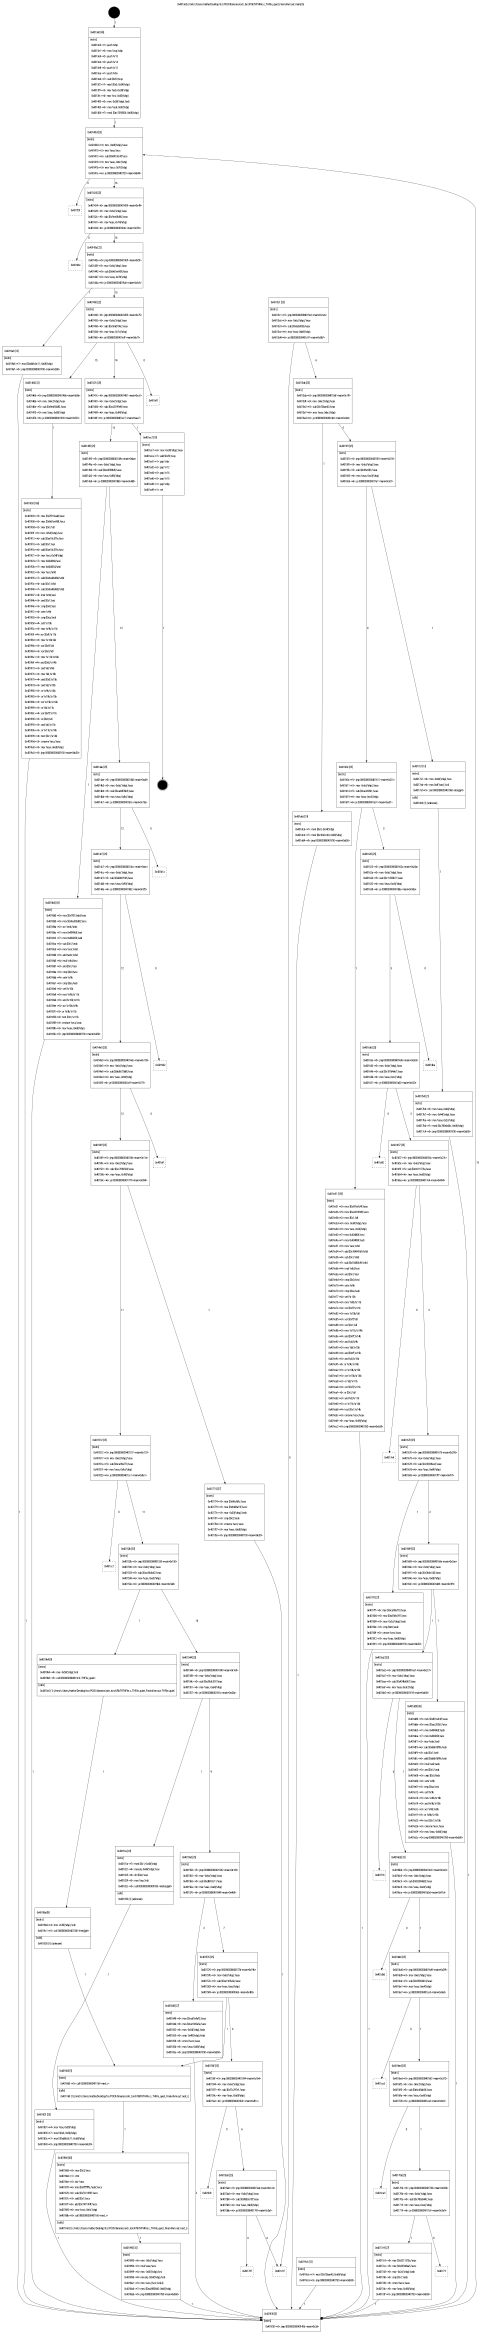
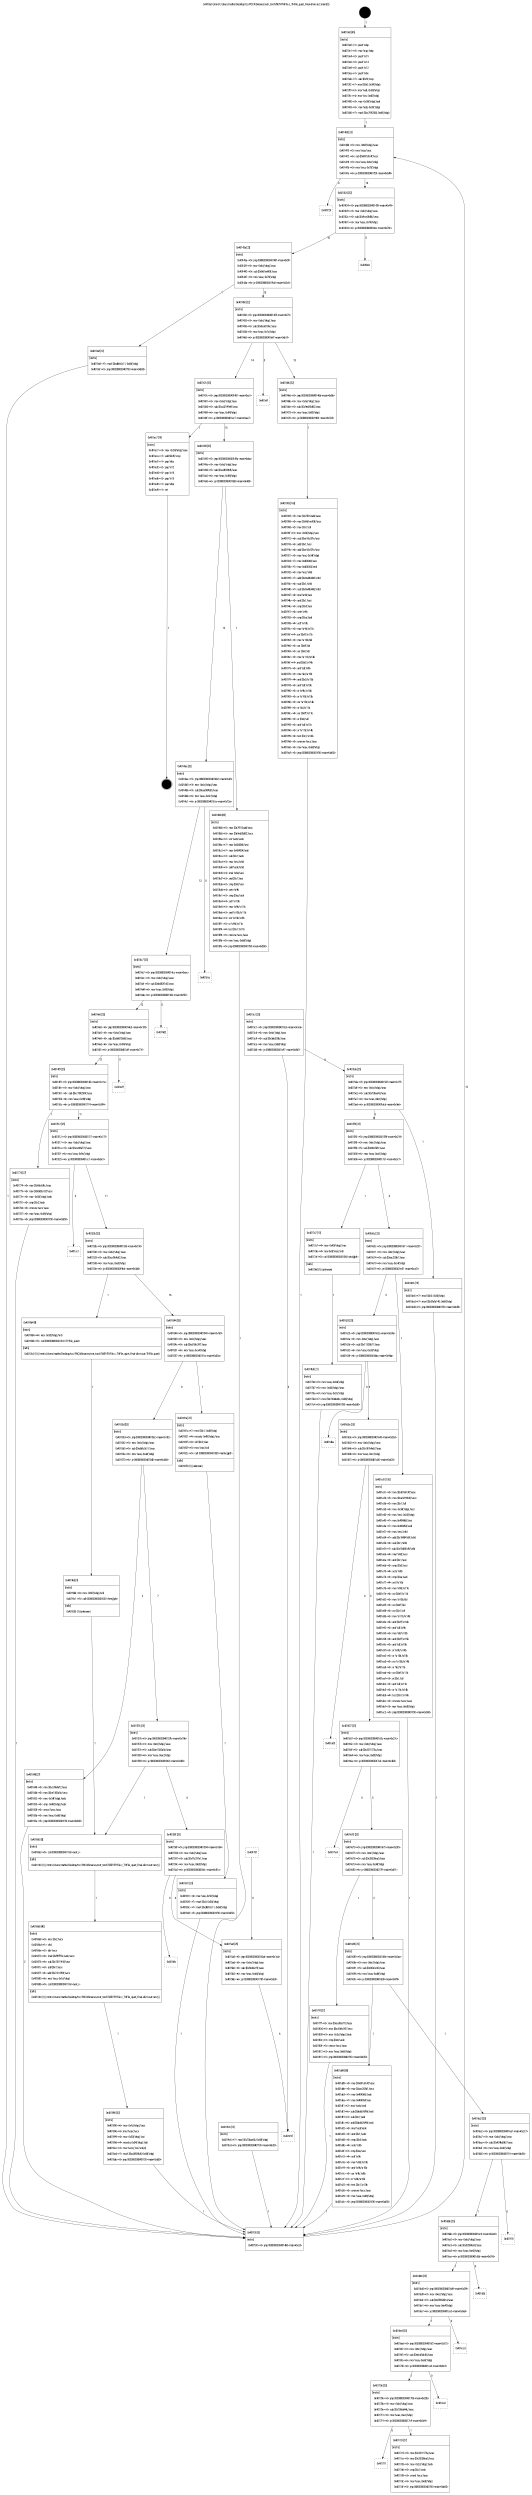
edge "0x4015a8 [25]" -> "0x40178f": reversed
edge "0x4017c9 [27]" -> "0x401f30 [5]": removed, label "1"
